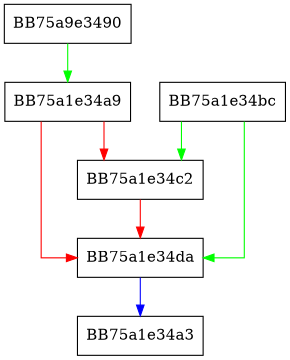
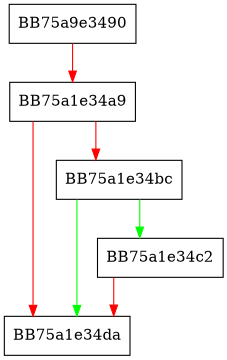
edge "BB75a9e3490" -> "BB75a1e34a9": color green -> red
edge "BB75a1e34a9" -> "BB75a1e34c2": now "BB75a1e34a9" -> "BB75a1e34bc"
node "BB75a1e34a3": removed
